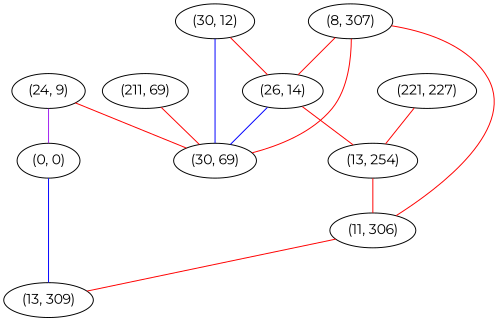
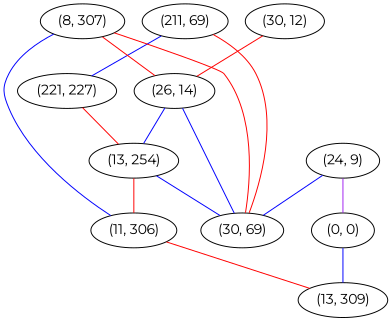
edge "(211, 69)" -- "(221, 227)": added
edge "(30, 12)" -- "(30, 69)": now "(13, 254)" -- "(30, 69)"
edge "(8, 307)" -- "(11, 306)": color red -> blue
edge "(24, 9)" -- "(30, 69)": color red -> blue
edge "(26, 14)" -- "(13, 254)": color red -> blue
